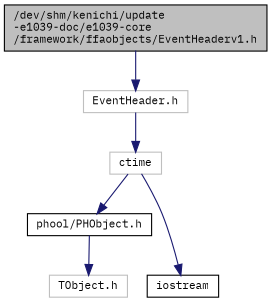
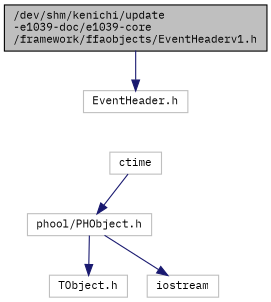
edge "EventHeader.h" -> "ctime": removed
edge "ctime" -> "iostream": now "phool/PHObject.h" -> "iostream"
node "phool/PHObject.h": color black -> grey75
node "iostream": color black -> grey75
